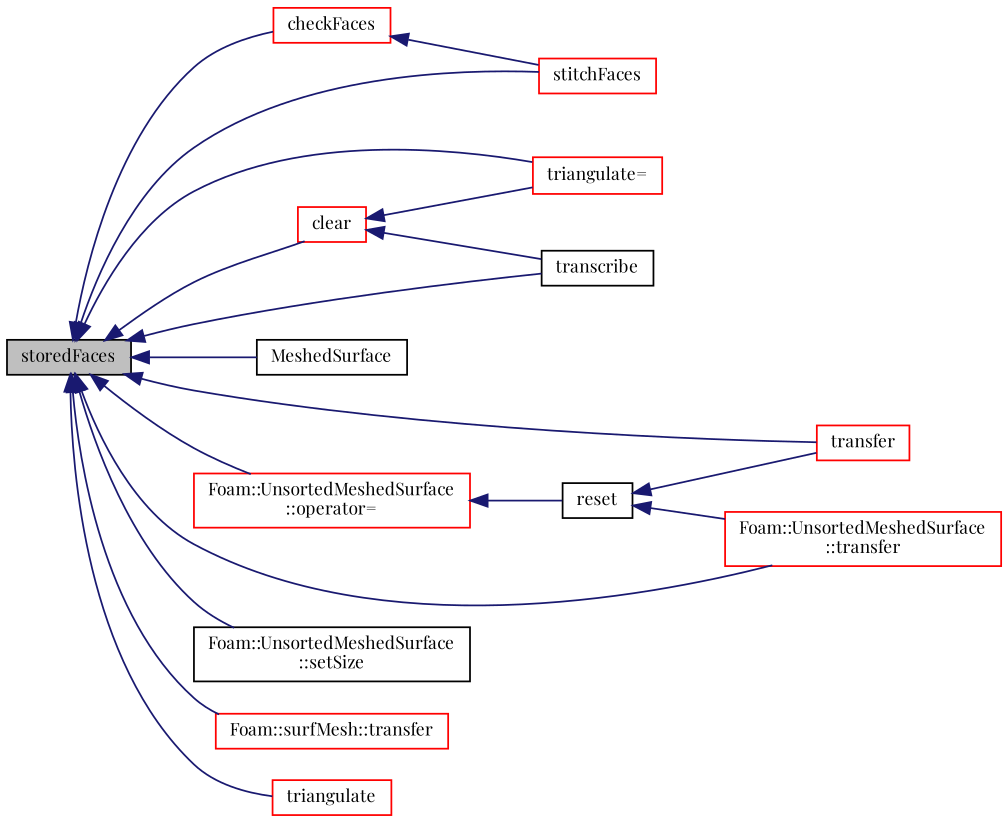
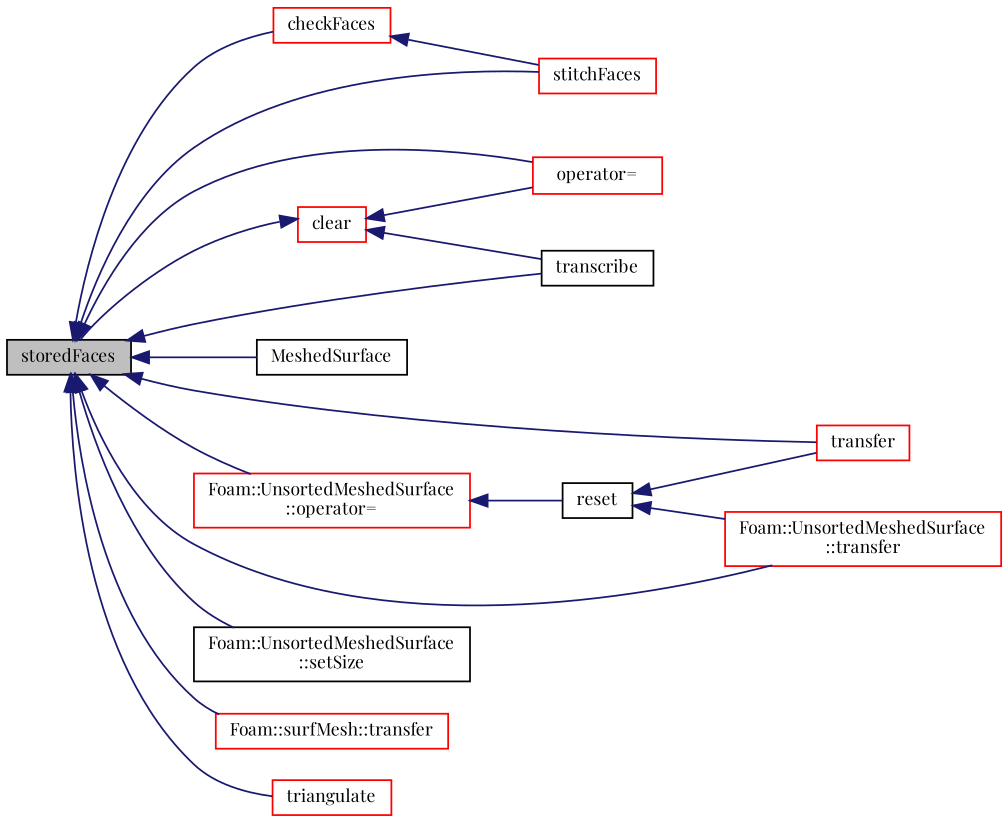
node "triangulate=": label "triangulate=" -> "operator="
edge "clear" -> "storedFaces": reversed
